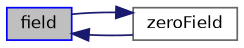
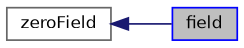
edge "zeroField" -> "field": removed
